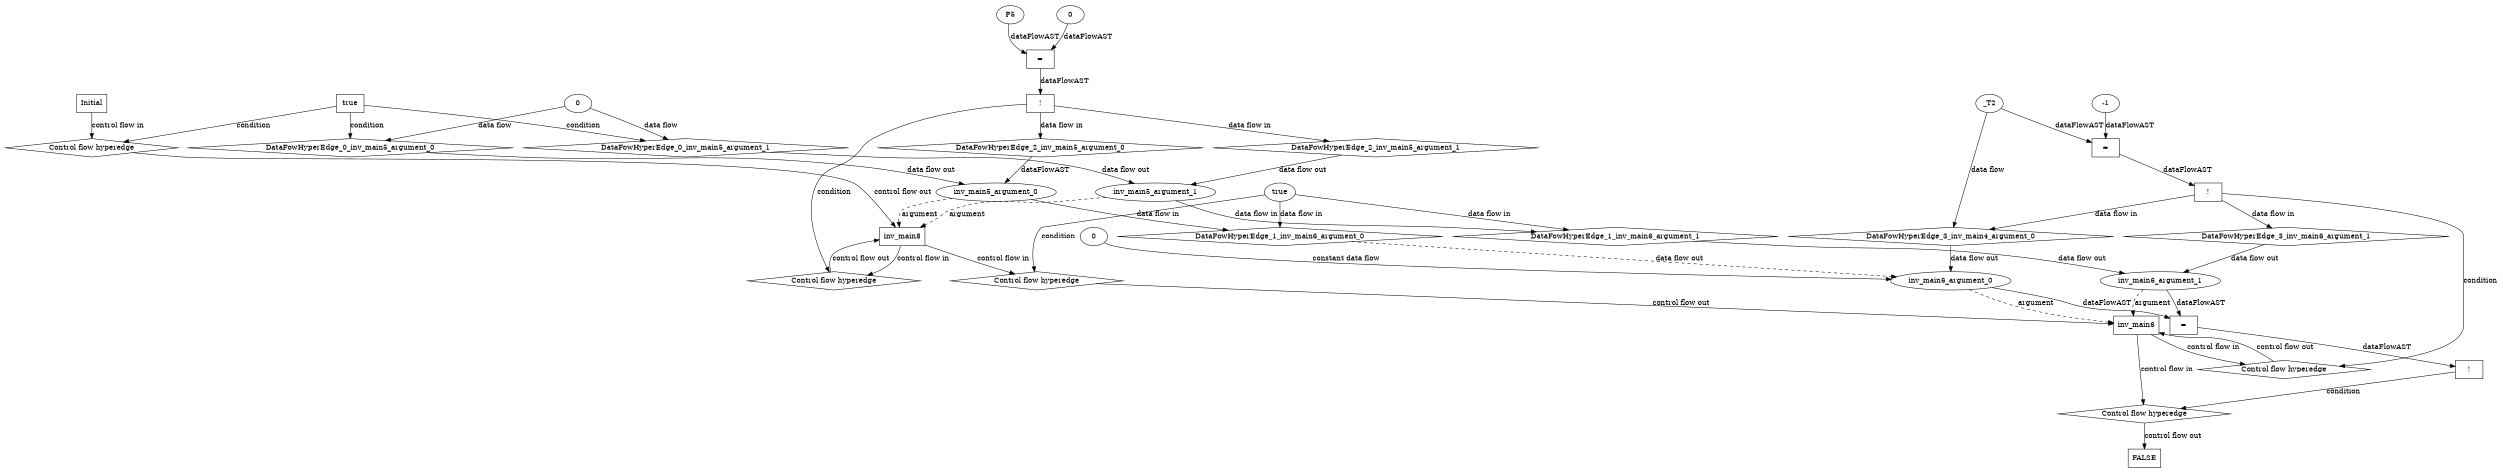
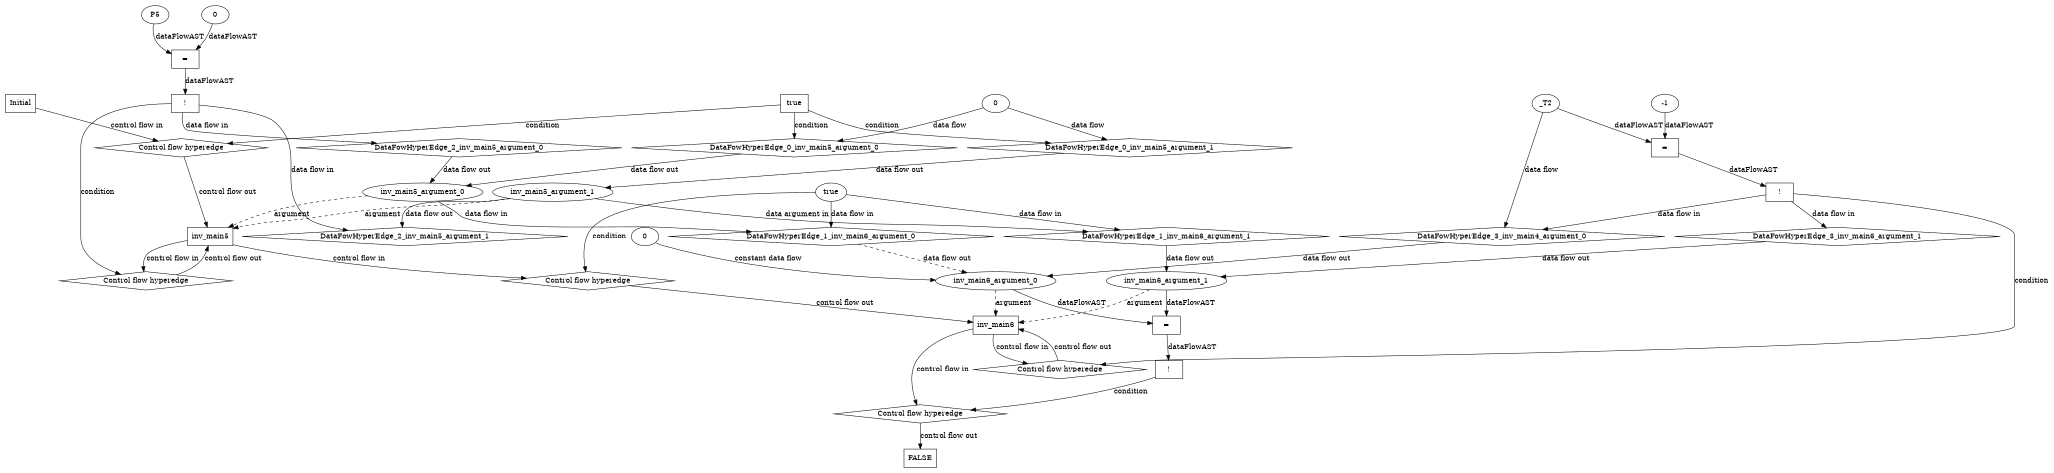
edge "DataFowHyperEdge_2_inv_main5_argument_1" -> "inv_main5_argument_1": reversed
edge "DataFowHyperEdge_2_inv_main5_argument_0" -> "inv_main5_argument_0": label "dataFlowAST" -> "data flow out"
edge "inv_main5_argument_1" -> "DataFowHyperEdge_1_inv_main6_argument_1": label "data flow in" -> "data argument in"
node "inv_main8": label "inv_main8" -> "inv_main5"
